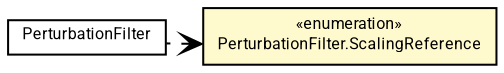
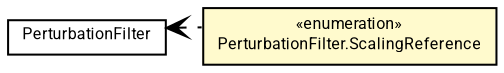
edge "PerturbationFilter" -> "PerturbationFilter.ScalingReference": reversed
